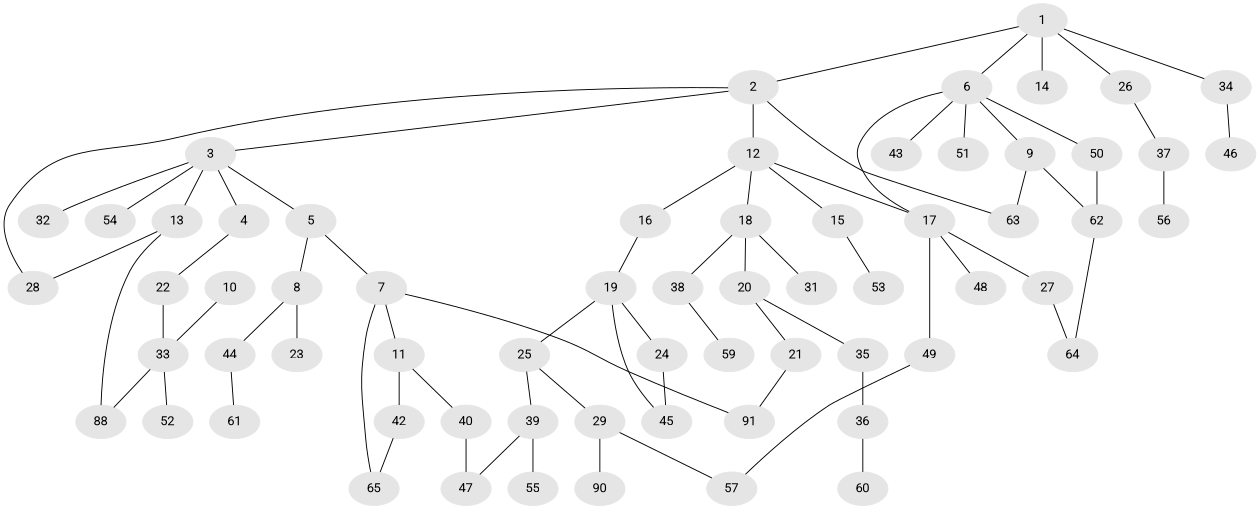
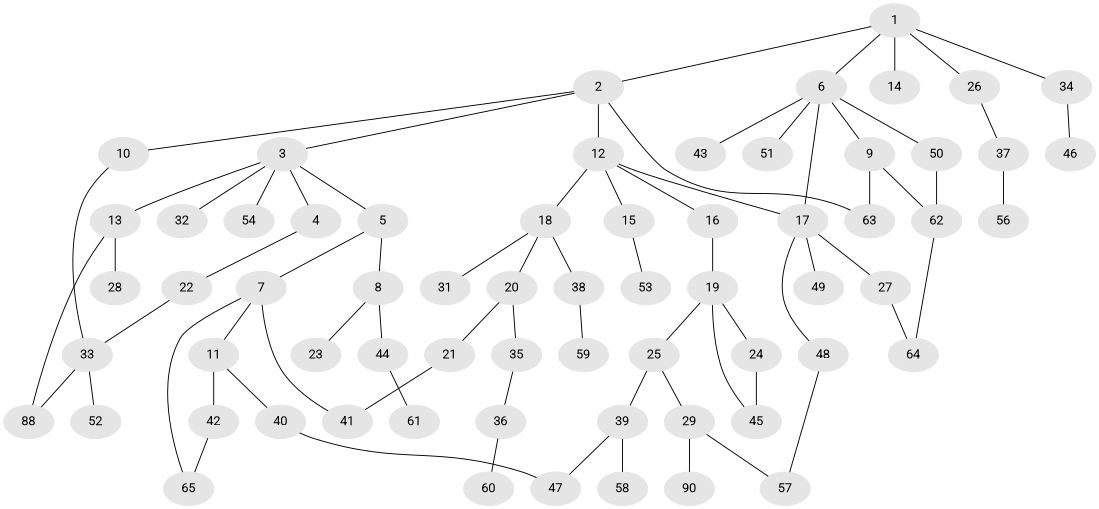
edge "2" -- "28": now "2" -- "10"
edge "49" -- "57": now "48" -- "57"
node "91": label "91" -> "41"
node "55": label "55" -> "58"
